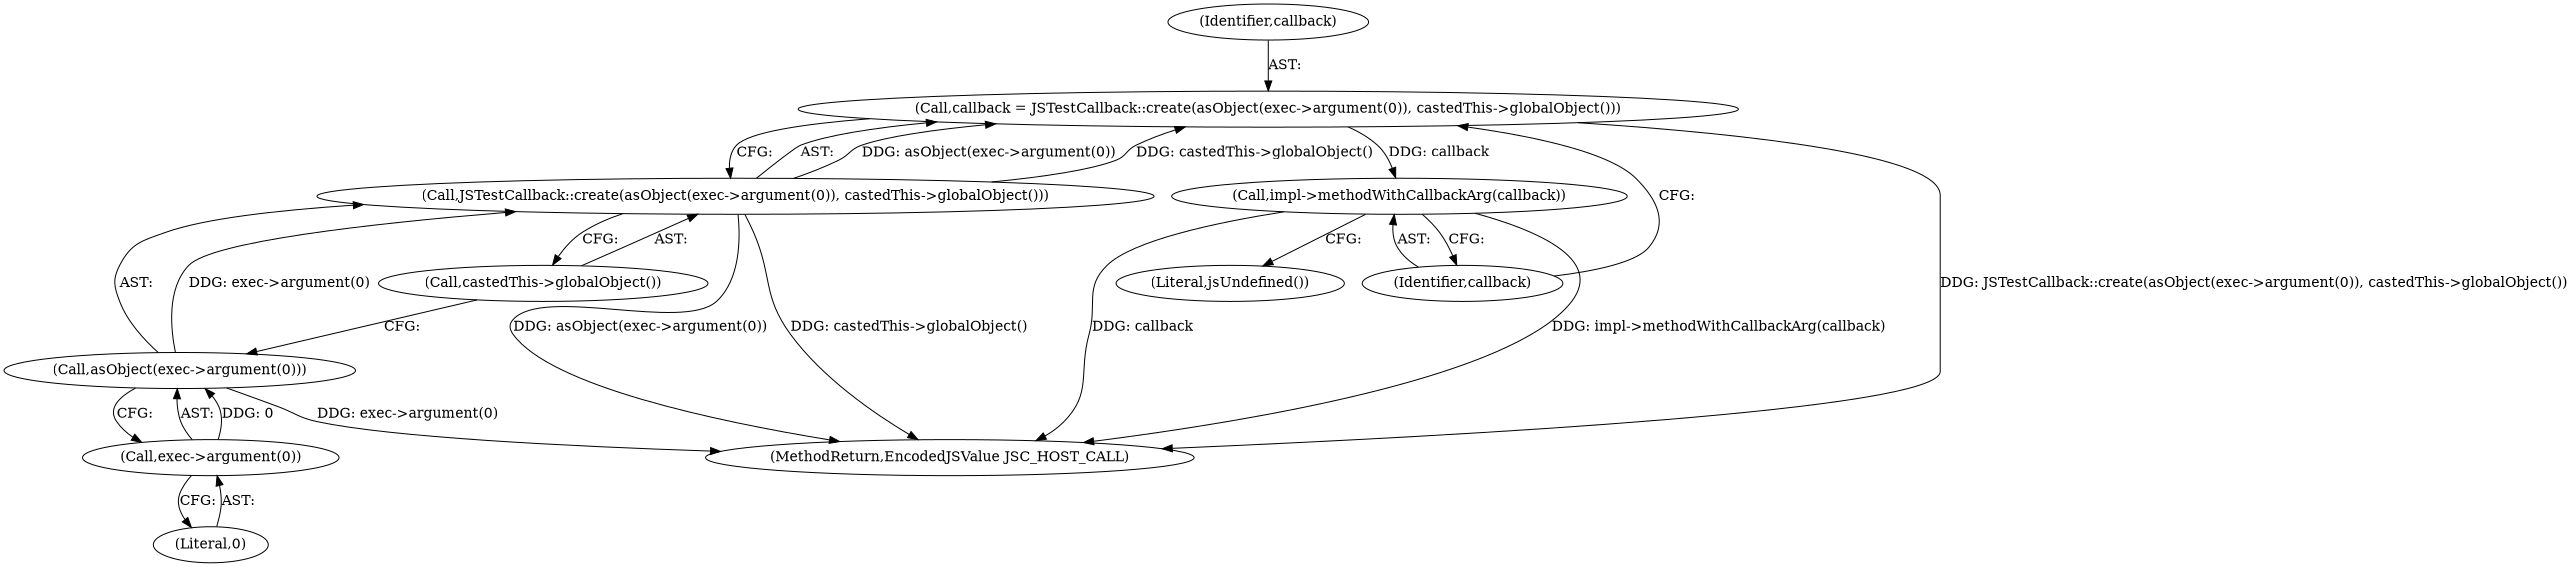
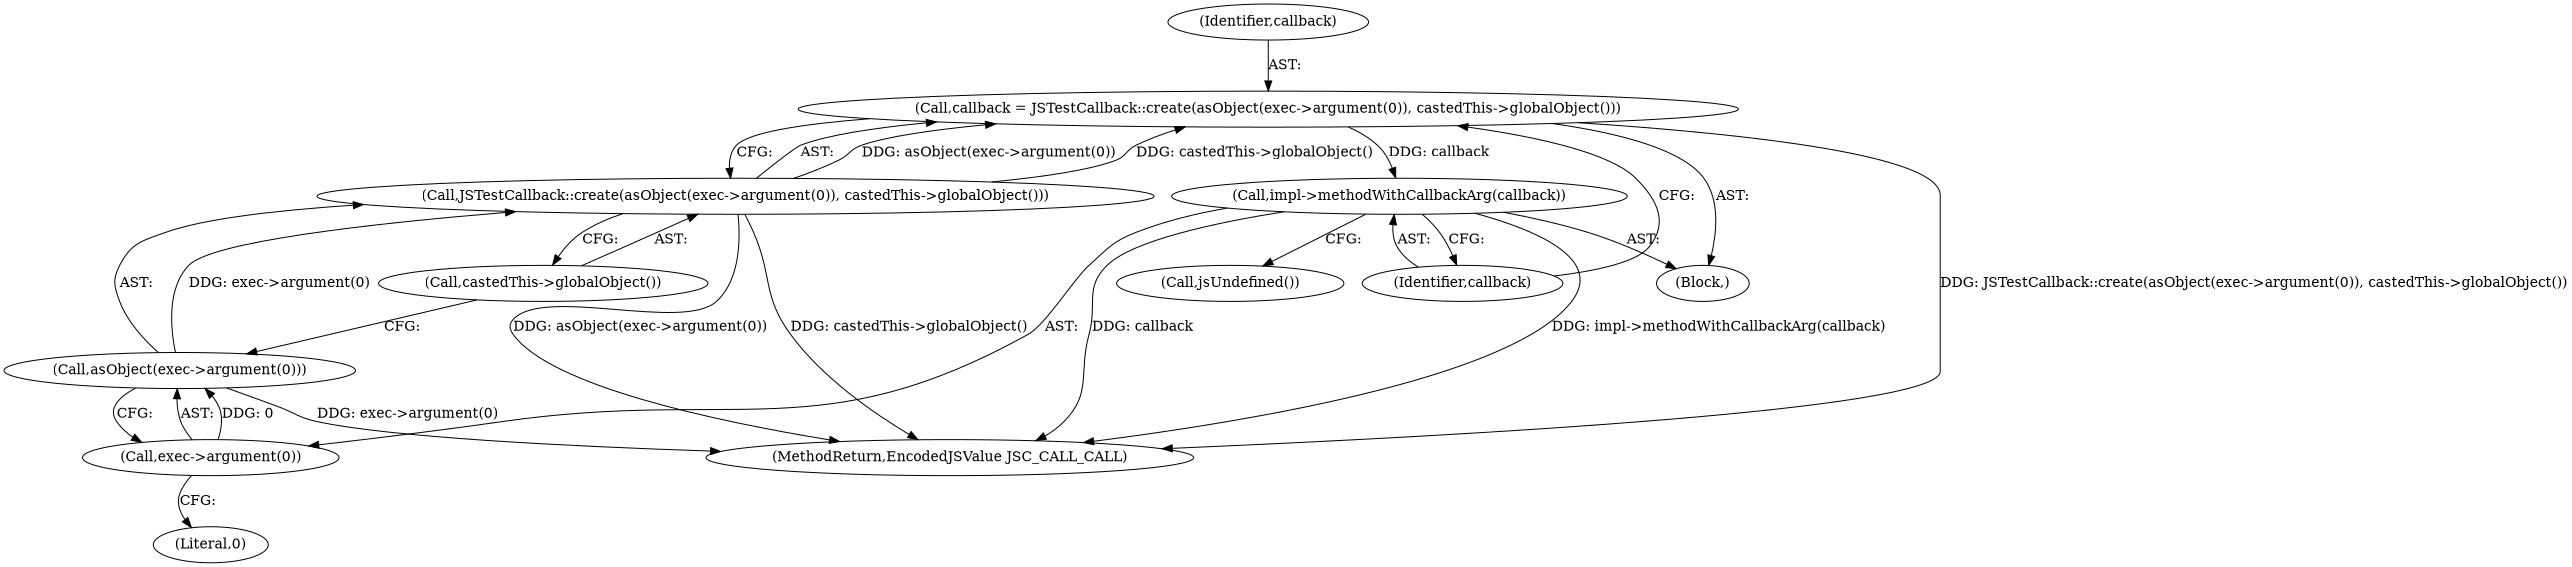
node "(Literal,jsUndefined())": label "(Literal,jsUndefined())" -> "(Call,jsUndefined())"
node "(Block,)": added
node "(MethodReturn,EncodedJSValue JSC_HOST_CALL)": label "(MethodReturn,EncodedJSValue JSC_HOST_CALL)" -> "(MethodReturn,EncodedJSValue JSC_CALL_CALL)"
edge "(Literal,0)" -> "(Call,exec->argument(0))": now "(Call,impl->methodWithCallbackArg(callback))" -> "(Call,exec->argument(0))"
